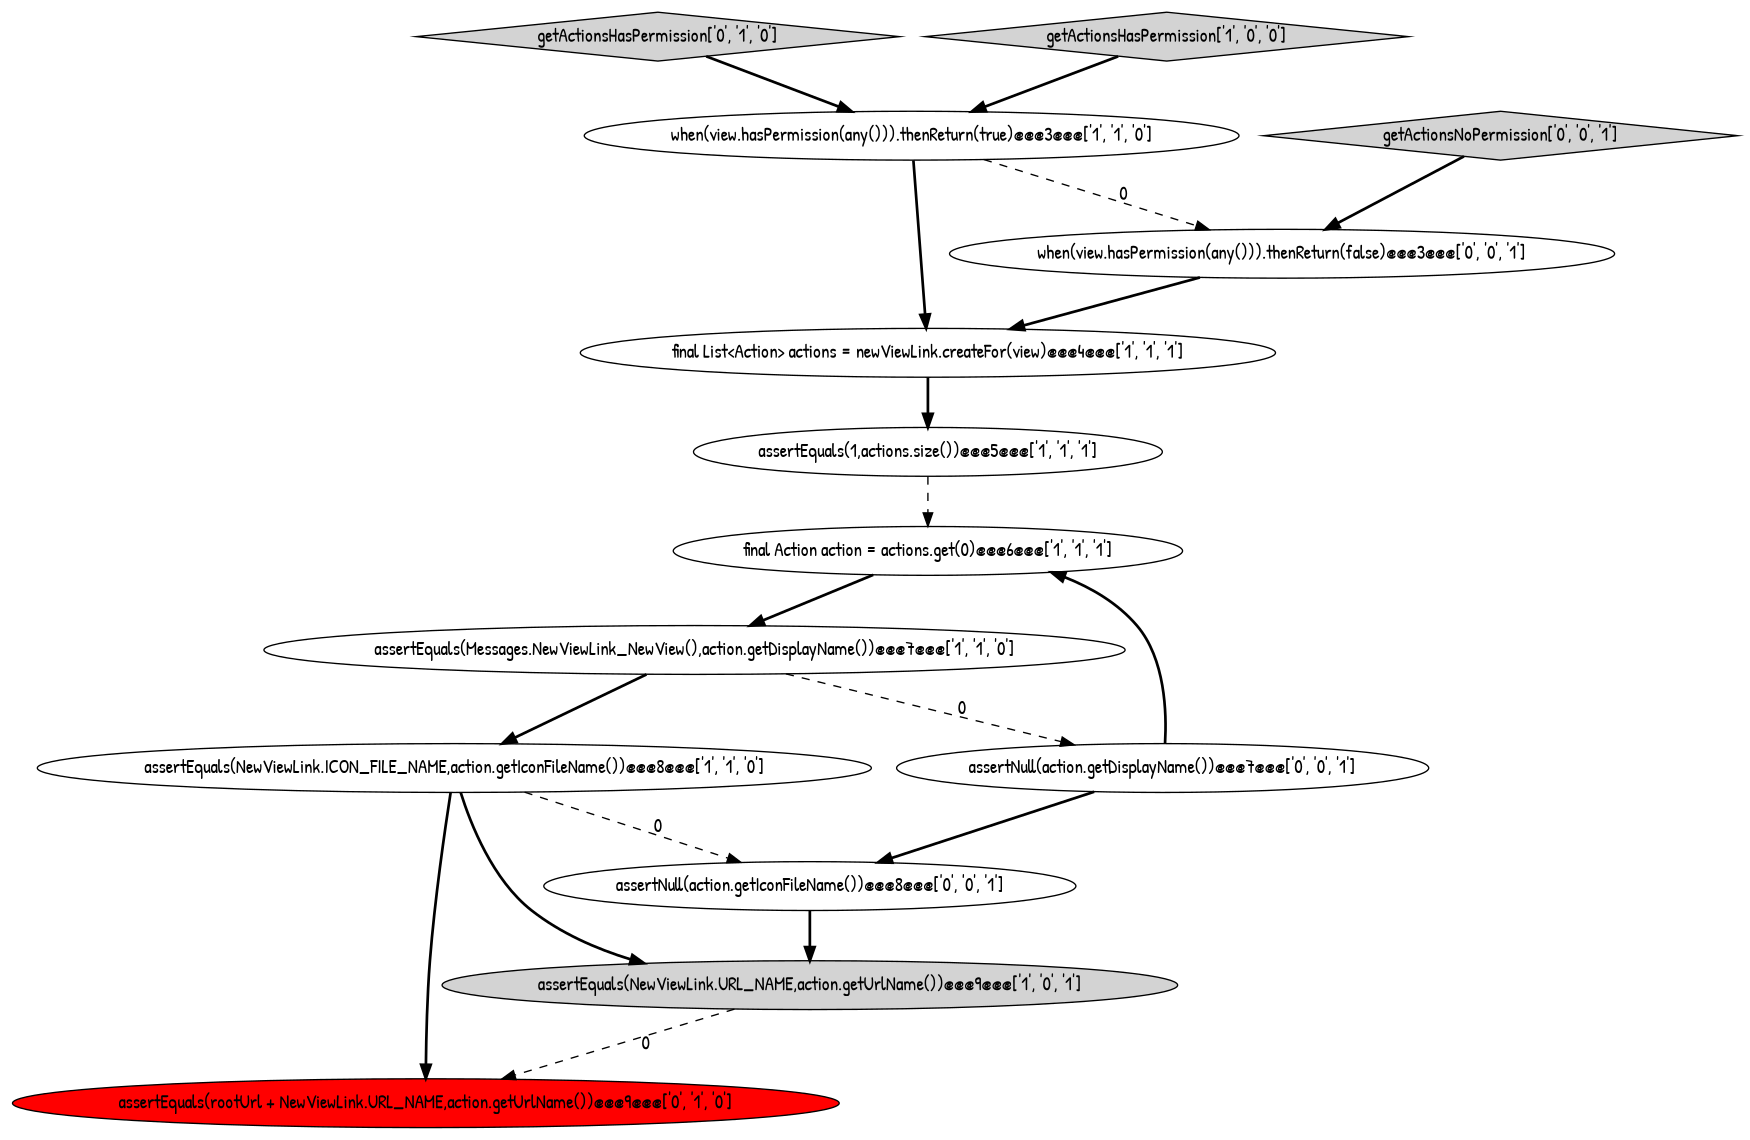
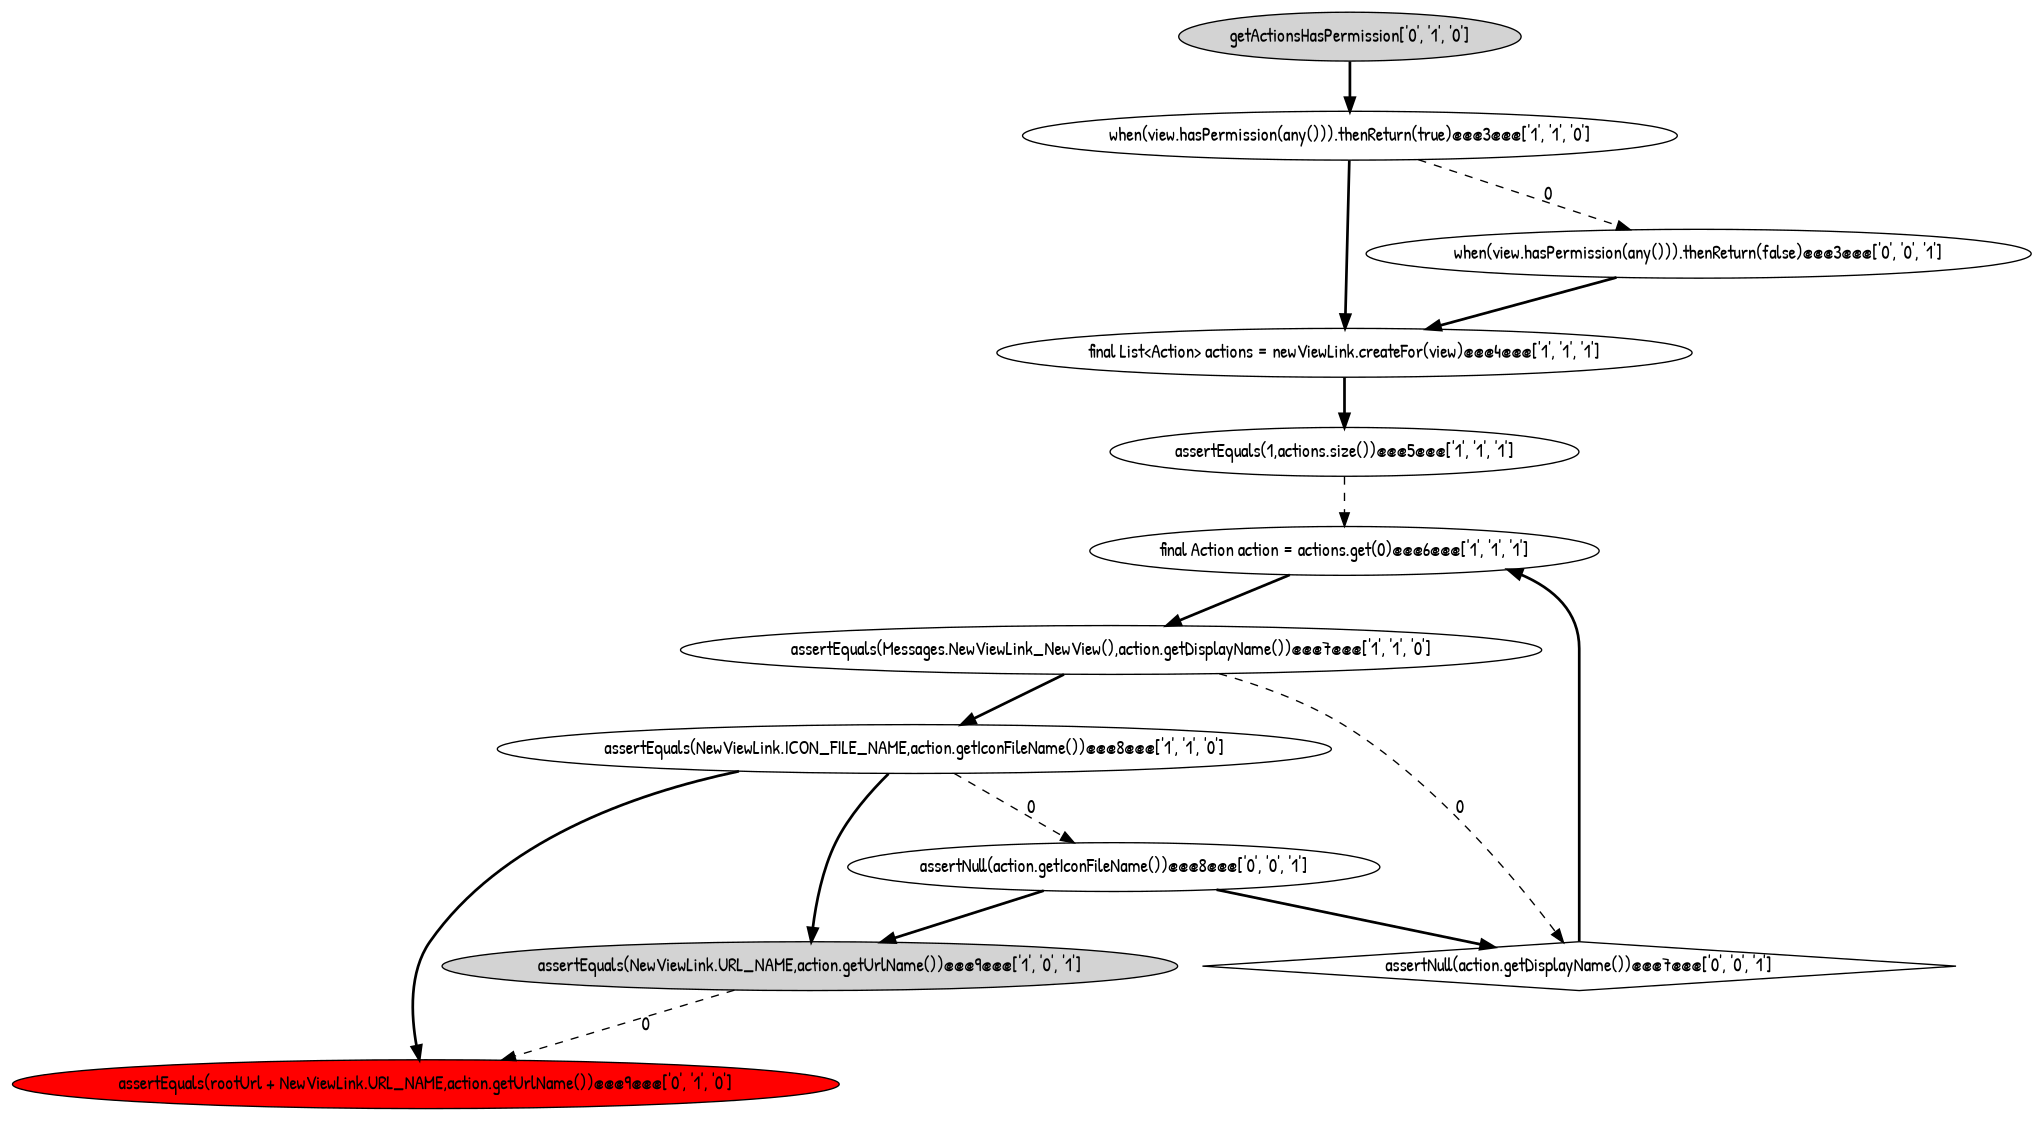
node "getActionsHasPermission['0', '1', '0']": shape diamond -> ellipse
node "getActionsHasPermission['1', '0', '0']": removed
node "getActionsNoPermission['0', '0', '1']": removed
node "assertNull(action.getDisplayName())@@@7@@@['0', '0', '1']": shape ellipse -> diamond
edge "assertNull(action.getDisplayName())@@@7@@@['0', '0', '1']" -> "assertNull(action.getIconFileName())@@@8@@@['0', '0', '1']": reversed
